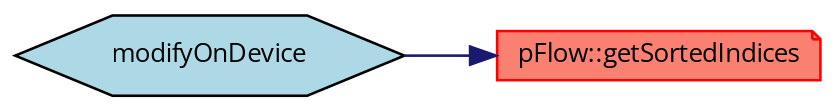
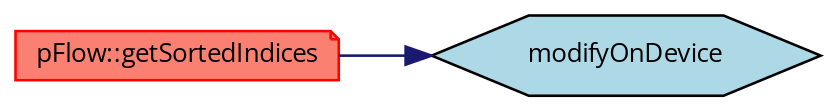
edge "modifyOnDevice" -> "pFlow::getSortedIndices": reversed
